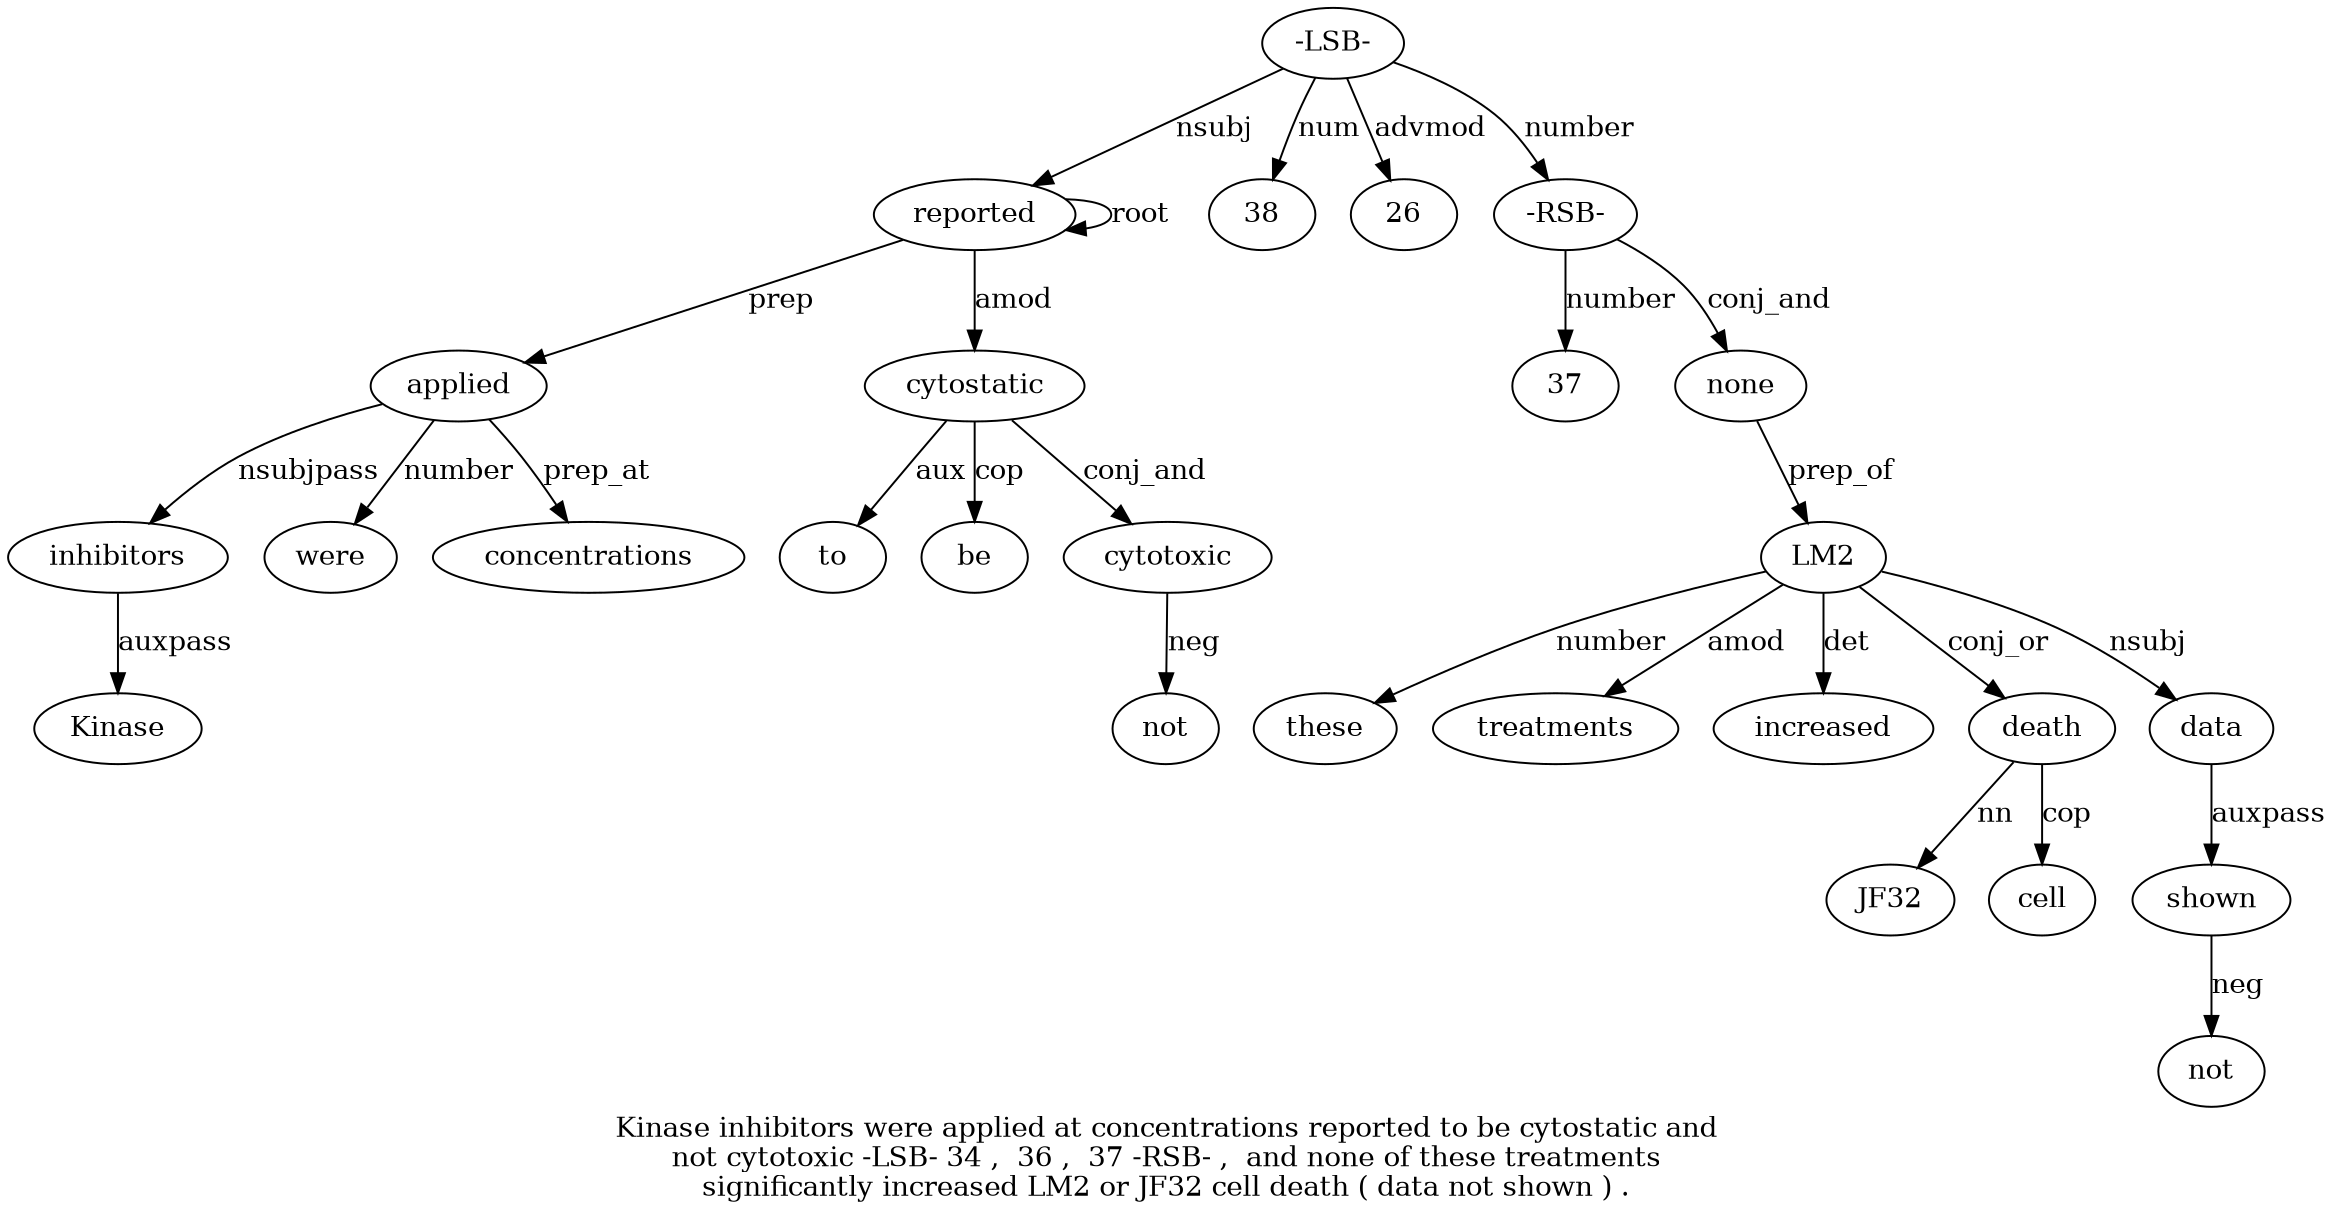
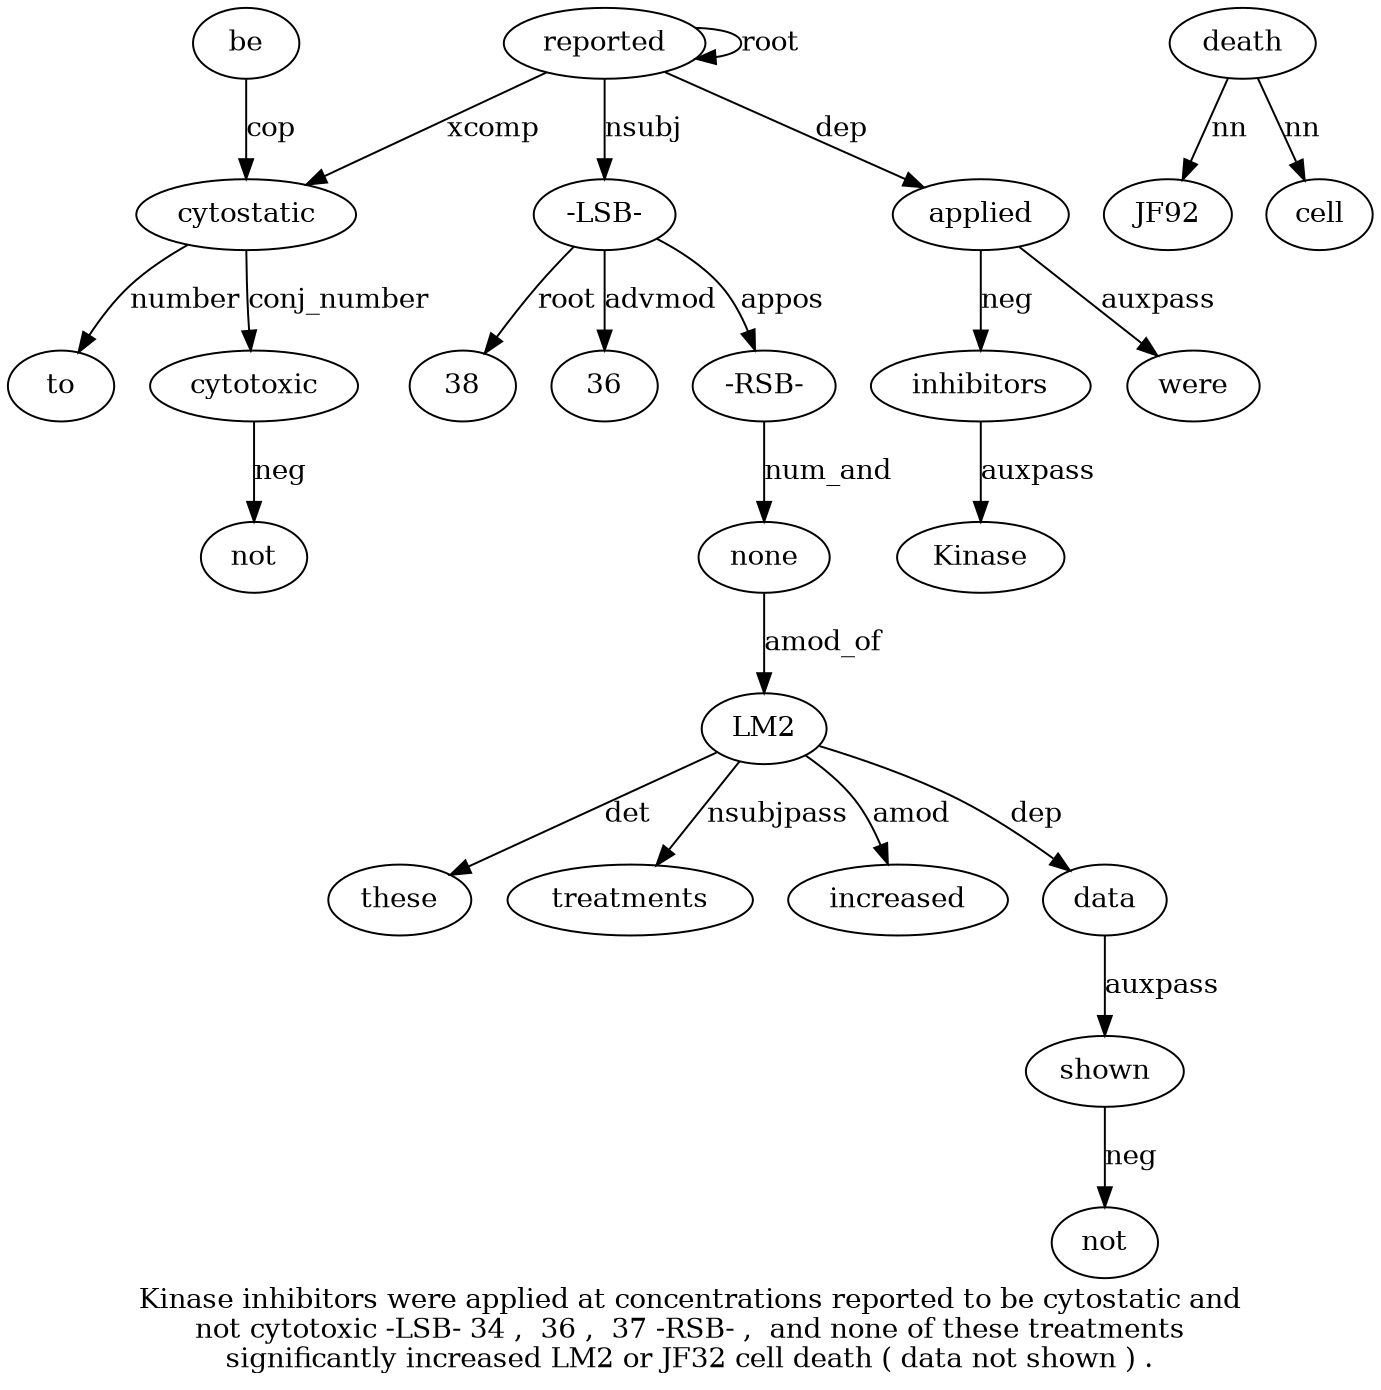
edge "-LSB-" -> "reported": reversed
edge "-LSB-" -> "38": label "num" -> "root"
edge "-LSB-" -> "-RSB-": label "number" -> "appos"
node "26": label "26" -> "36"
edge "reported" -> "applied": label "prep" -> "dep"
edge "reported" -> "cytostatic": label "amod" -> "xcomp"
edge "-RSB-" -> "none": label "conj_and" -> "num_and"
node "37": removed
edge "cytostatic" -> "be": reversed
edge "applied" -> "inhibitors": label "nsubjpass" -> "neg"
edge "applied" -> "were": label "number" -> "auxpass"
edge "cytostatic" -> "to": label "aux" -> "number"
edge "cytostatic" -> "cytotoxic": label "conj_and" -> "conj_number"
edge "none" -> "LM2": label "prep_of" -> "amod_of"
node "concentrations": removed
edge "LM2" -> "death": removed, label "conj_or"
edge "LM2" -> "these": label "number" -> "det"
edge "LM2" -> "treatments": label "amod" -> "nsubjpass"
edge "LM2" -> "increased": label "det" -> "amod"
edge "LM2" -> "data": label "nsubj" -> "dep"
edge "death" -> "cell": label "cop" -> "nn"
node "JF32": label "JF32" -> "JF92"
